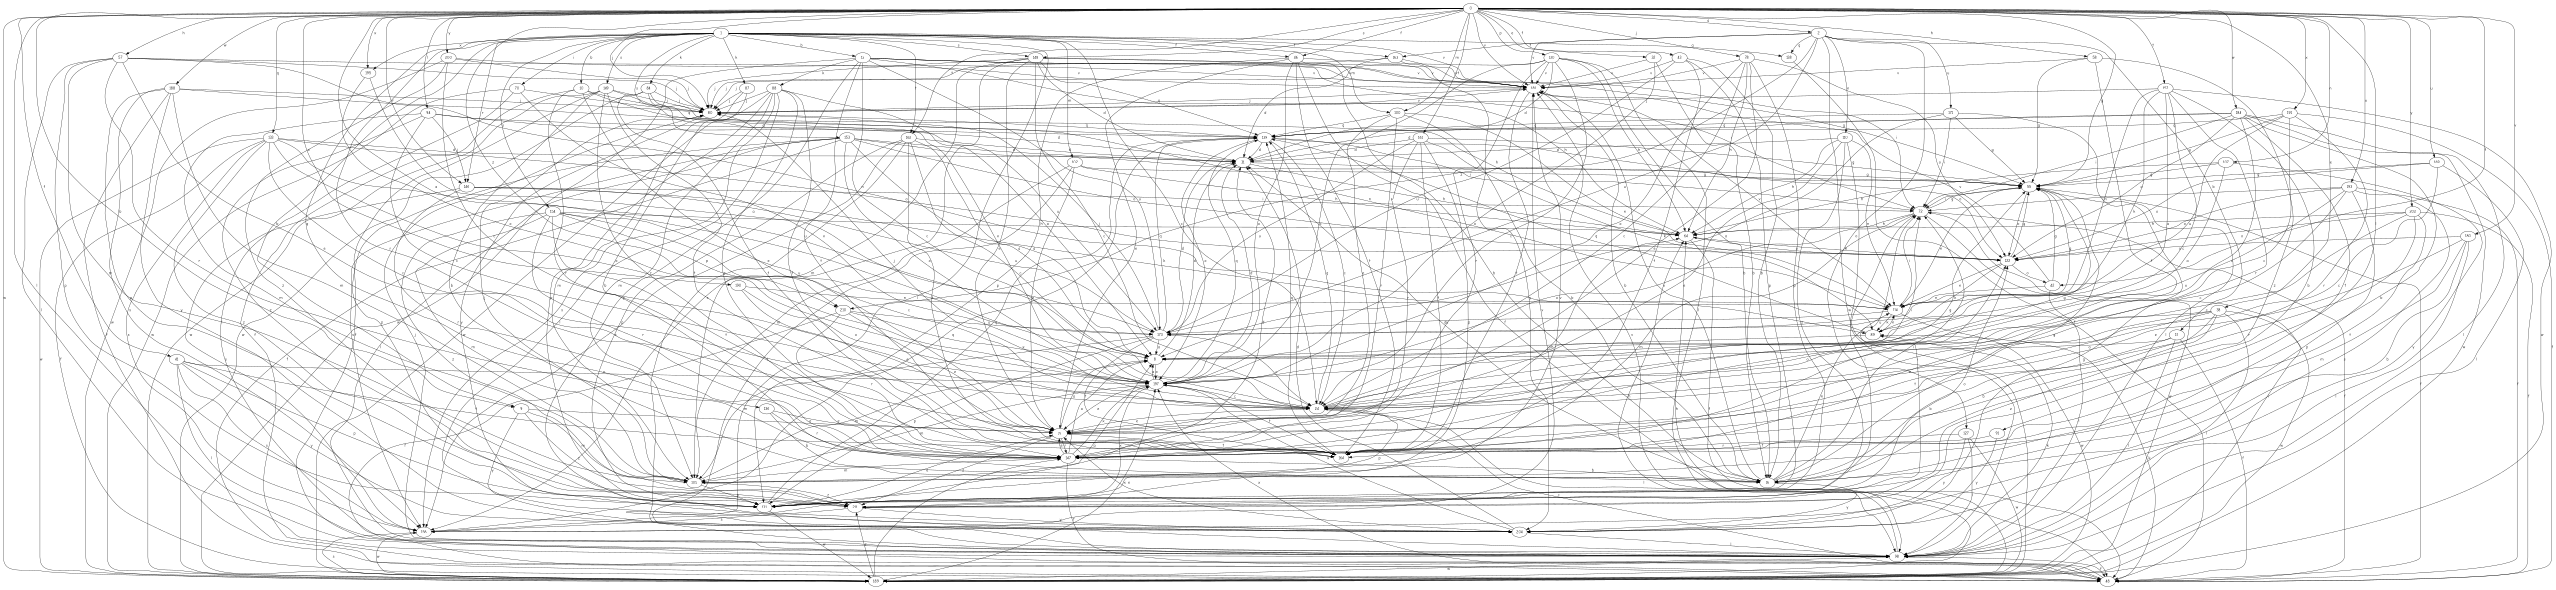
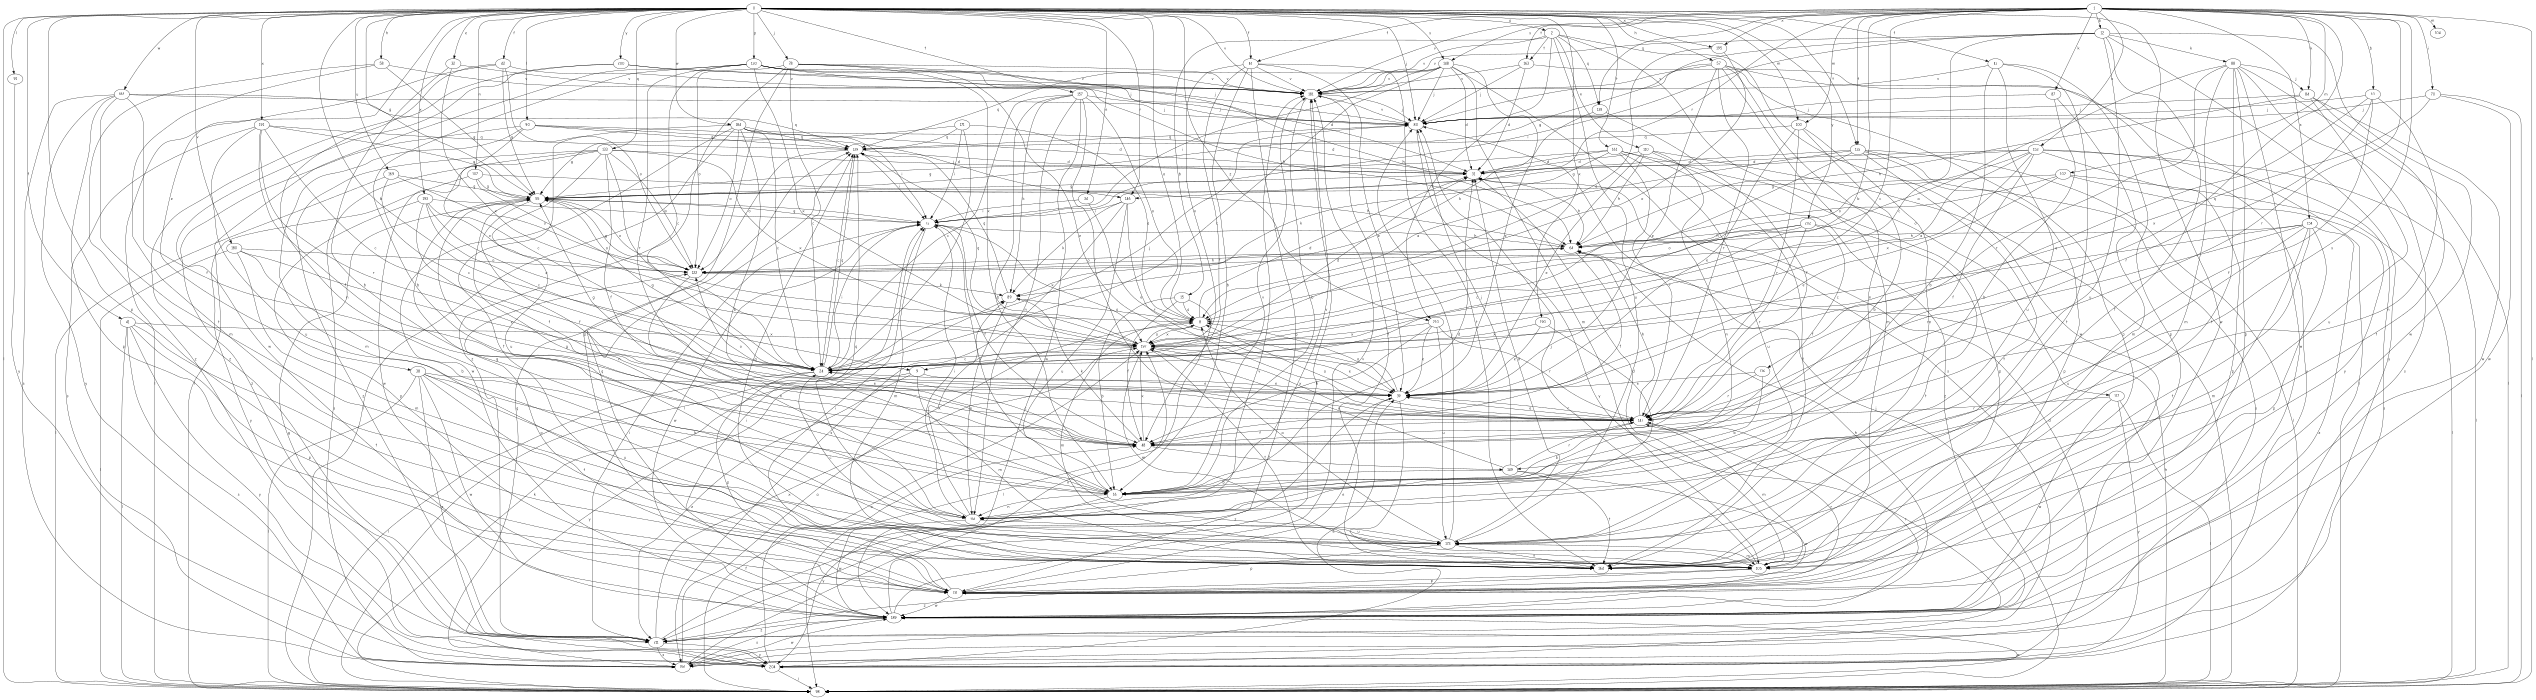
node "104": added
edge "2" -> "171": removed, label "u"
edge "88" -> "80": now "88" -> "84"
edge "12" -> "64": removed, label "h"
node "94": label "94" -> "90"
node "162": label "162" -> "132"
edge "181" -> "114": reversed
node "34": added
edge "139" -> "197": removed, label "x"
edge "138" -> "89": added, label "k"
edge "154" -> "210": now "154" -> "131"
edge "0" -> "131": added, label "p"
edge "122" -> "42": reversed
edge "200" -> "24": removed, label "c"
edge "102" -> "105": label "m" -> "y"
edge "78" -> "211": added, label "z"
edge "105" -> "8": reversed
node "127": label "127" -> "117"
edge "91" -> "164": removed, label "t"
edge "193" -> "156": now "191" -> "156"
edge "149" -> "48": reversed
edge "131" -> "147": added, label "r"
